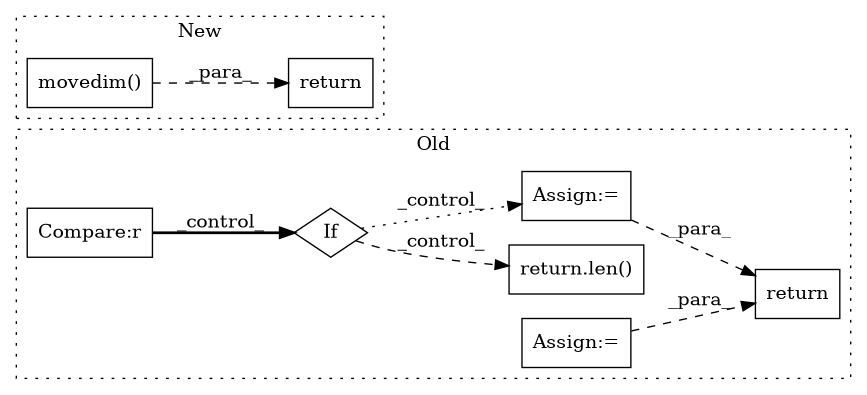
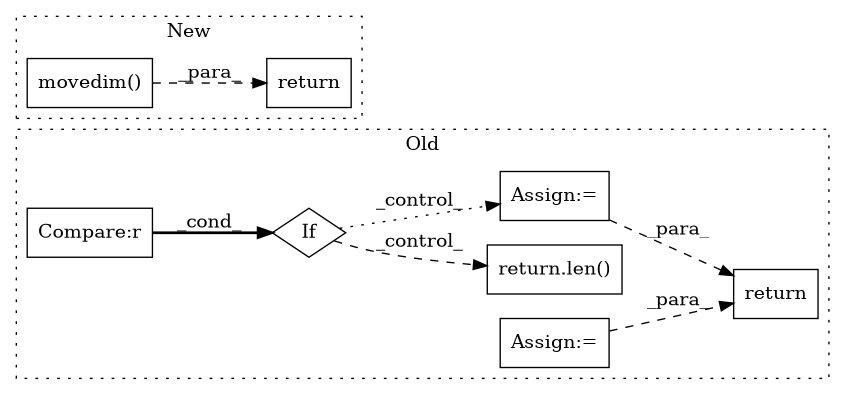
edge "Compare:r" -> "If": label "_control_" -> "_cond_"
